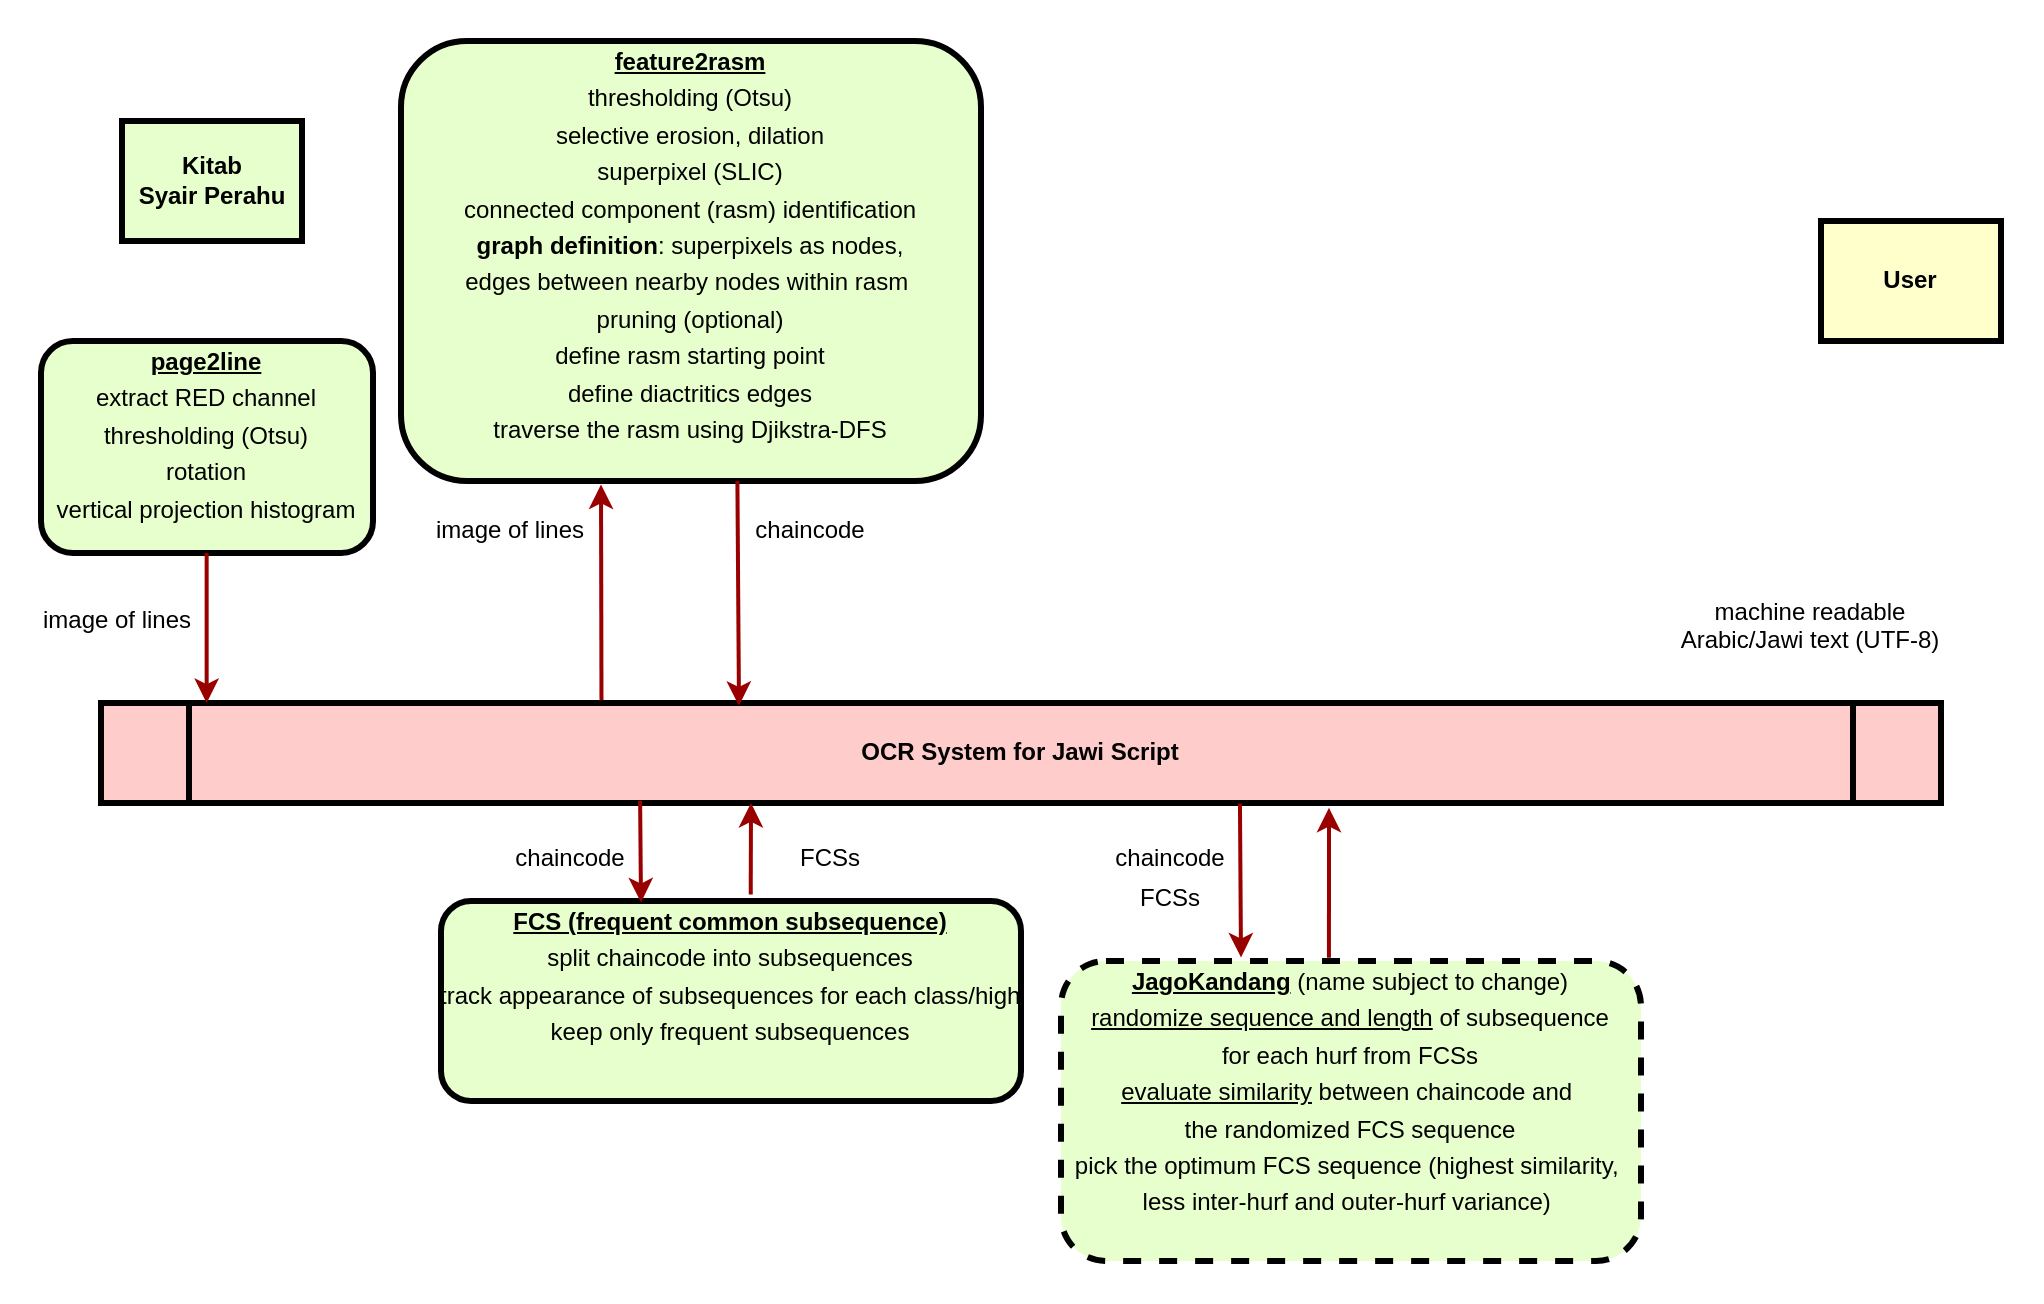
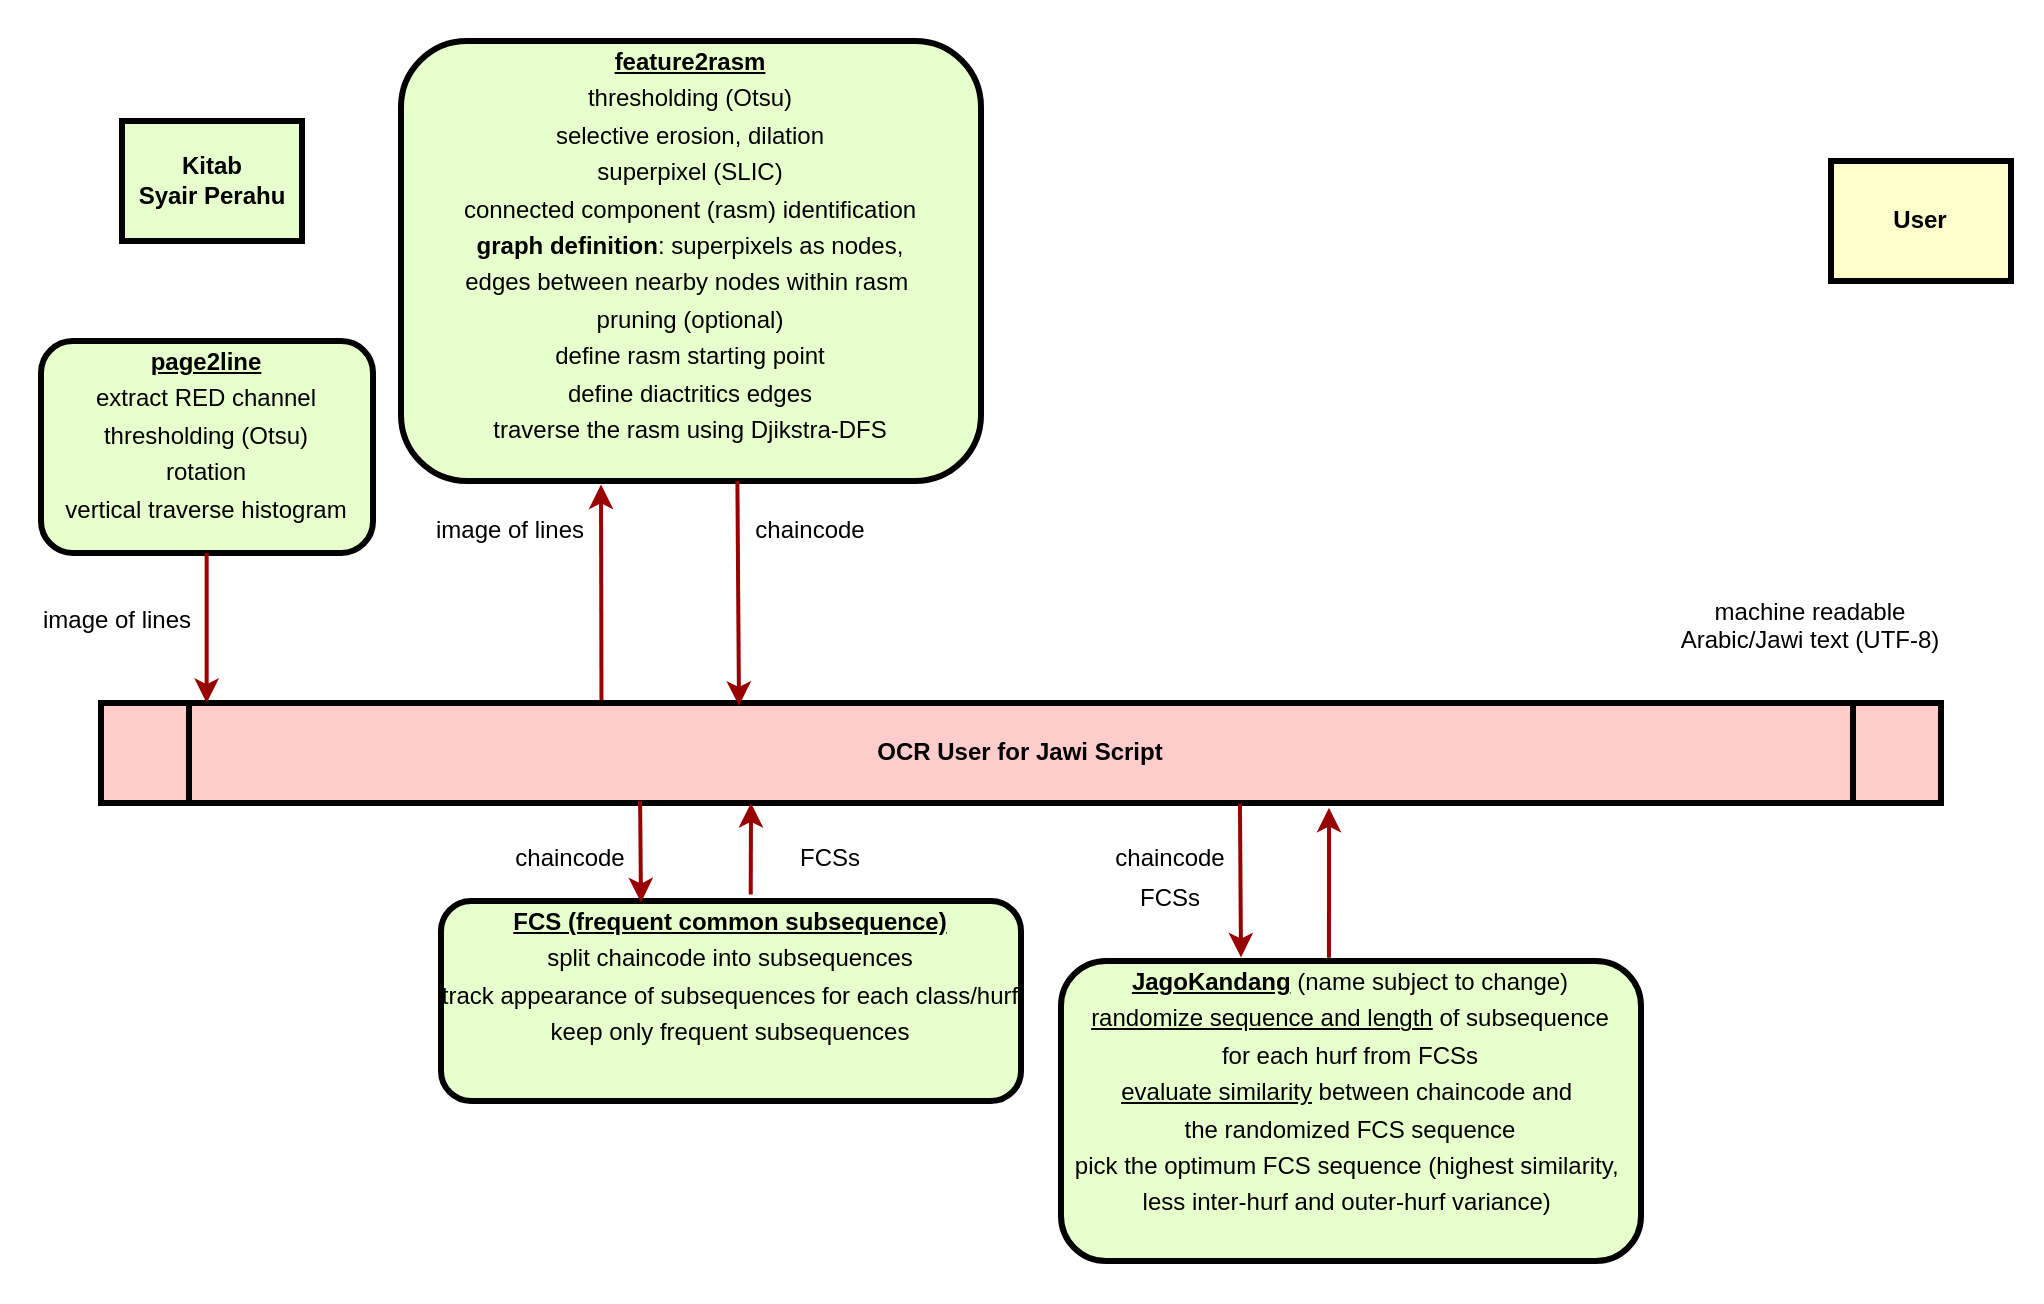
node "User": moved (1911, 281) -> (1921, 221)
node "page2line extract RED channel thresholding (Otsu) rotation vertical projection histogram": label "page2line extract RED channel thresholding (Otsu) rotation vertical projection histogram" -> "page2line extract RED channel thresholding (Otsu) rotation vertical traverse histogram"
node "OCR System for Jawi Script": label "OCR System for Jawi Script" -> "OCR User for Jawi Script"
node "FCS (frequent common subsequence) split chaincode into subsequences track appearance of subsequences for each class/highest keep only frequent subsequences": label "FCS (frequent common subsequence) split chaincode into subsequences track appearance of subsequences for each class/highest keep only frequent subsequences" -> "FCS (frequent common subsequence) split chaincode into subsequences track appearance of subsequences for each class/hurf keep only frequent subsequences"
node "JagoKandang (name subject to change) randomize sequence and length of subsequence for each hurf from FCSs evaluate similarity between chaincode and the randomized FCS sequence pick the optimum FCS sequence (highest similarity, less inter-hurf and outer-hurf variance)": style dashed -> solid
